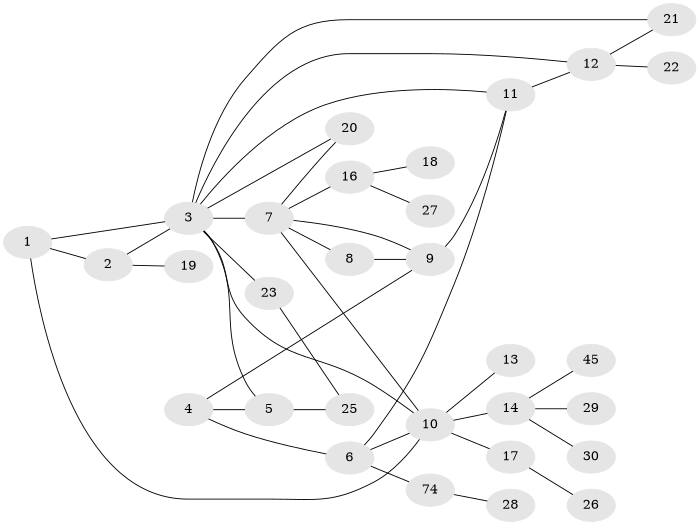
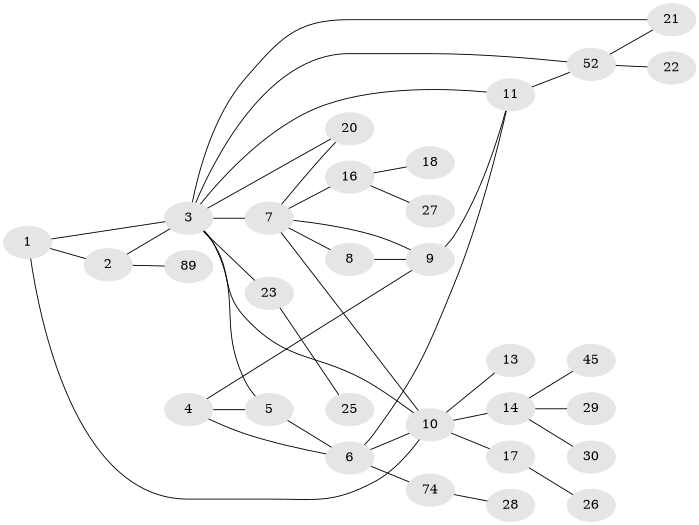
node "12": label "12" -> "52"
node "19": label "19" -> "89"
edge "5" -- "25": now "5" -- "6"
